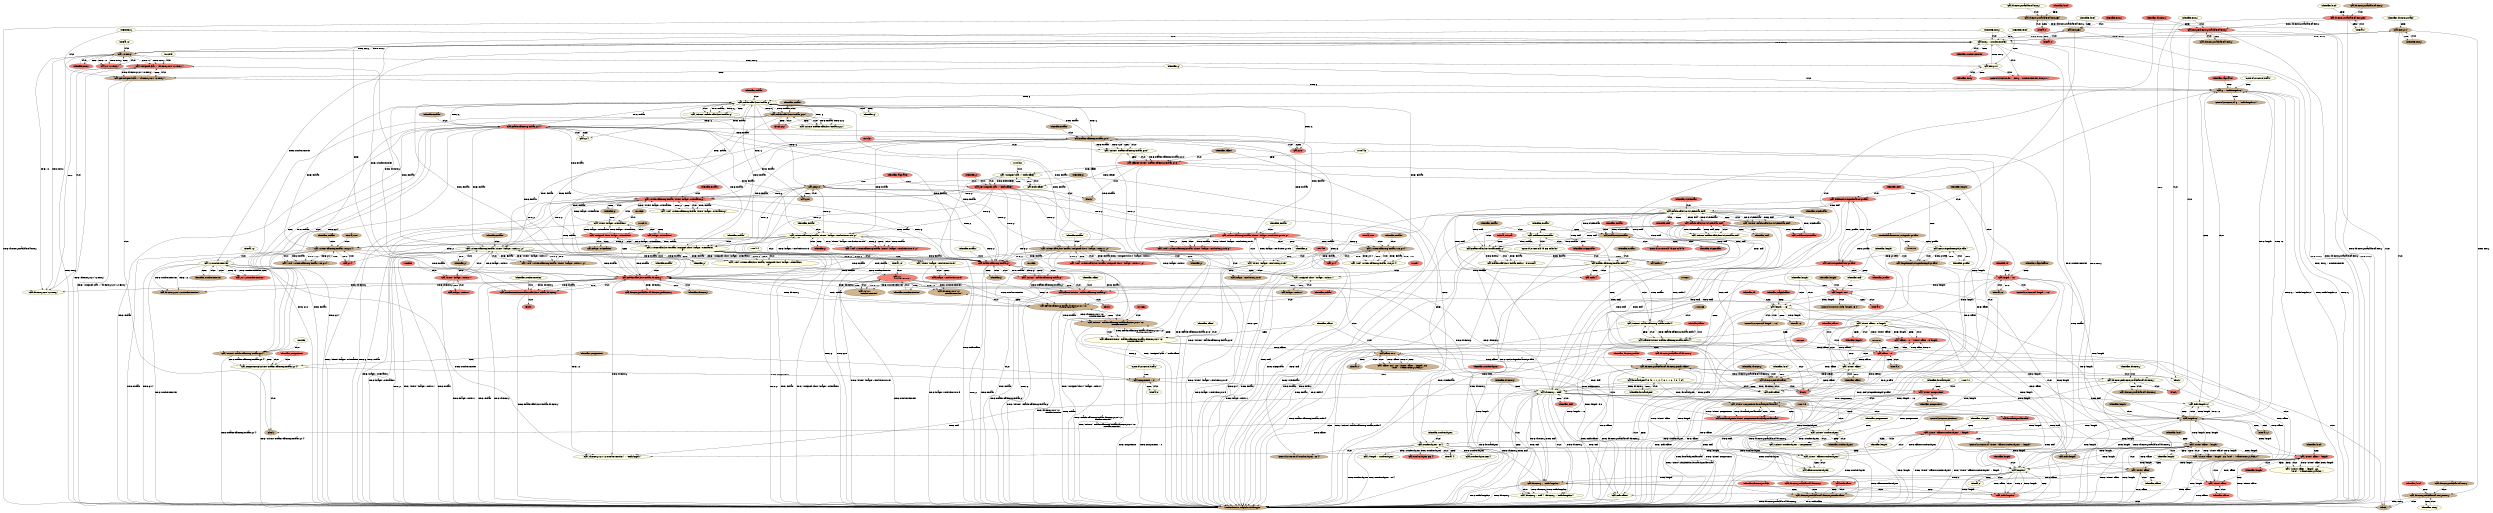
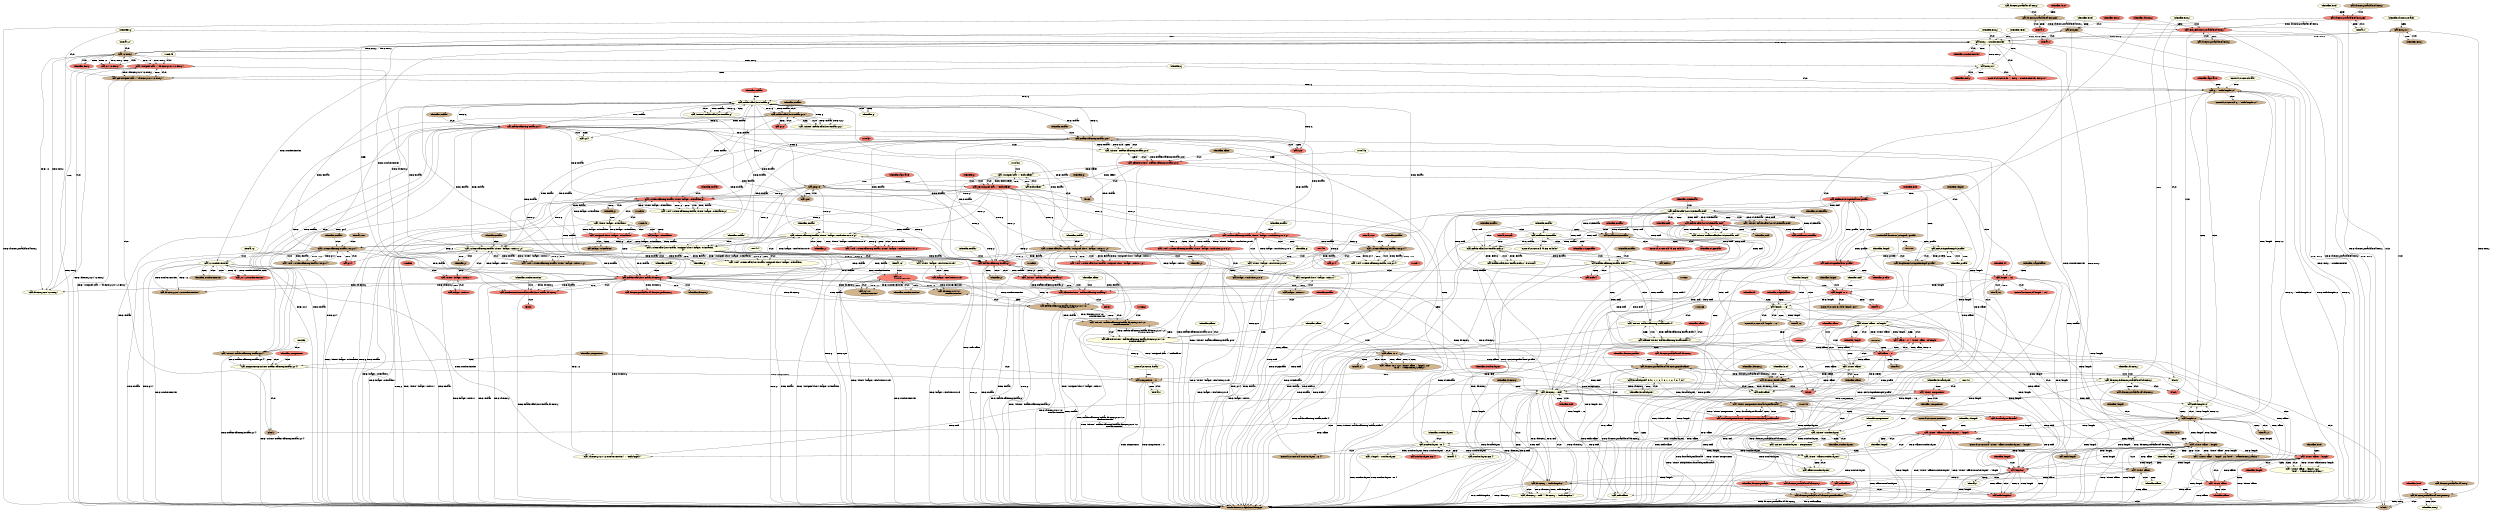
node "(Block,q+2)": label "(Block,q+2)" -> "(Call,q+2)"
edge "(Call,(size_t) components)" -> "(Call,(ssize_t) number_bytes < components)": label "DDG: components" -> "CFG: "
node "(Call,length-2)": fillcolor lightyellow -> salmon
